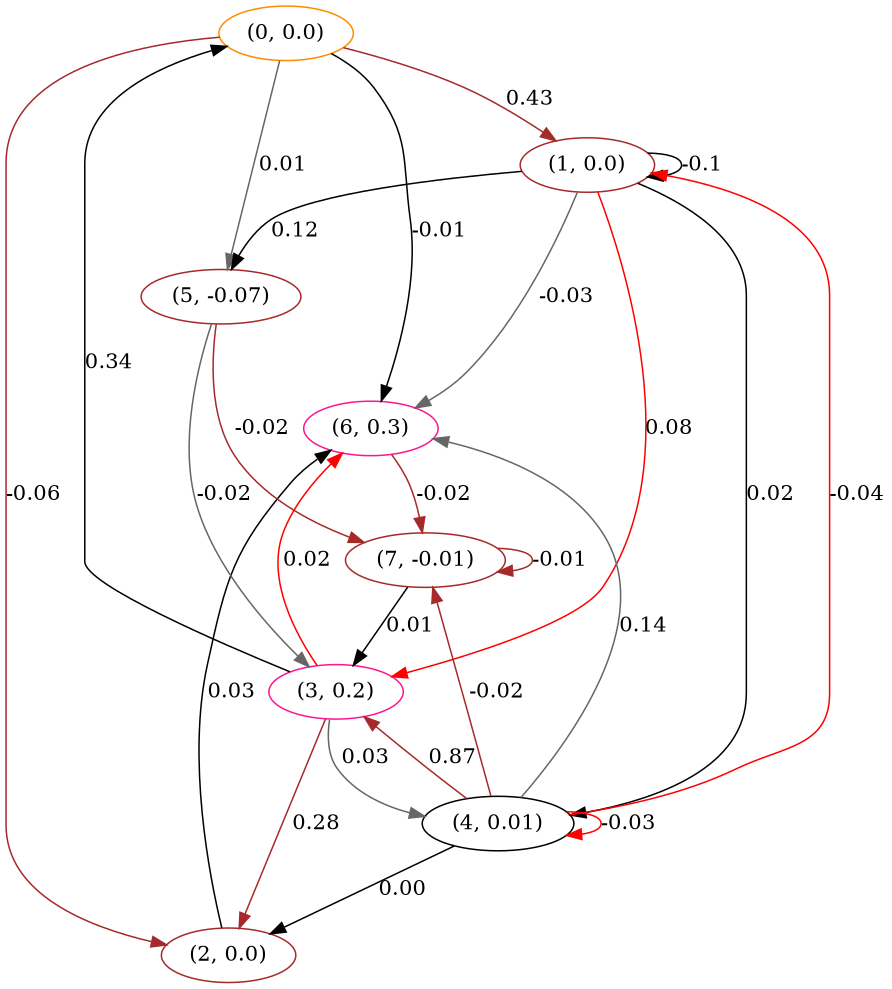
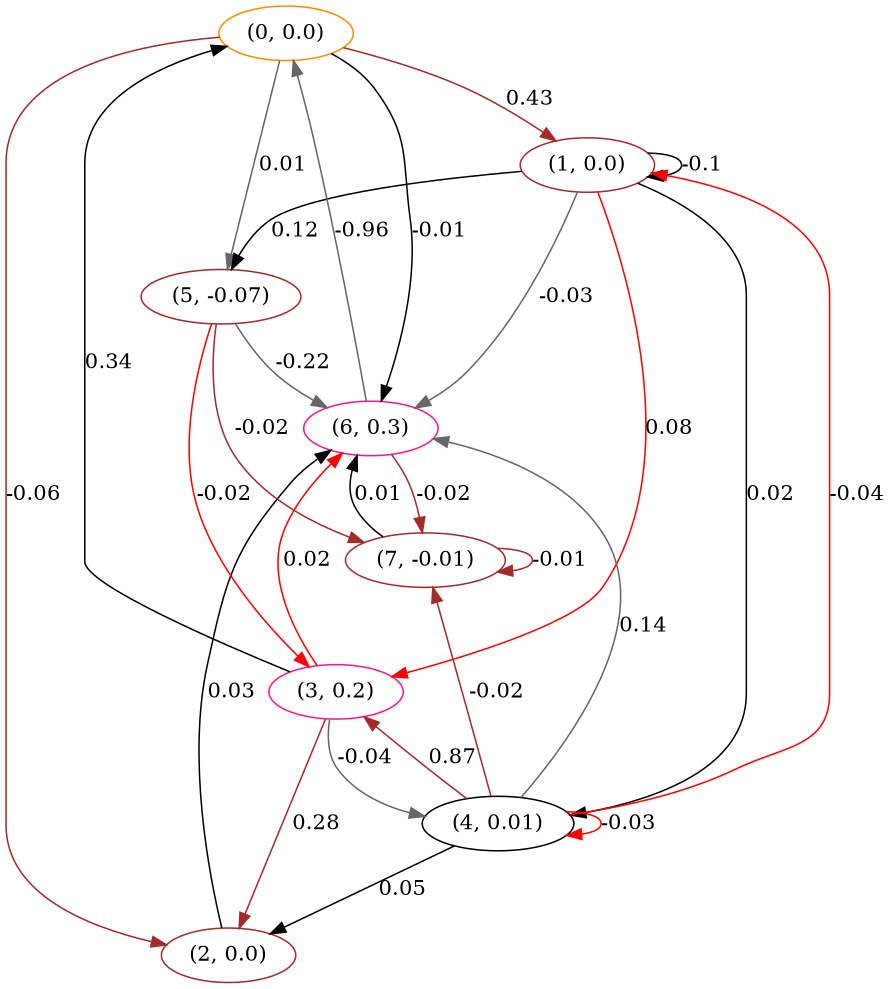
edge "(6, 0.3)" -> "(0, 0.0)": added, label "-0.96"
edge "(5, -0.07)" -> "(6, 0.3)": added, label "-0.22"
edge "(5, -0.07)" -> "(3, 0.2)": color gray40 -> red
edge "(7, -0.01)" -> "(3, 0.2)": now "(7, -0.01)" -> "(6, 0.3)"
edge "(3, 0.2)" -> "(4, 0.01)": label "0.03" -> "-0.04"
edge "(4, 0.01)" -> "(2, 0.0)": label "0.00" -> "0.05"
